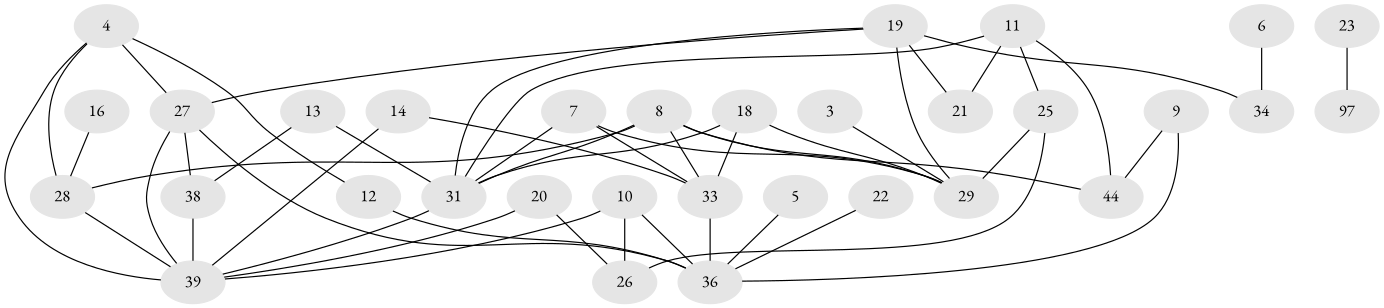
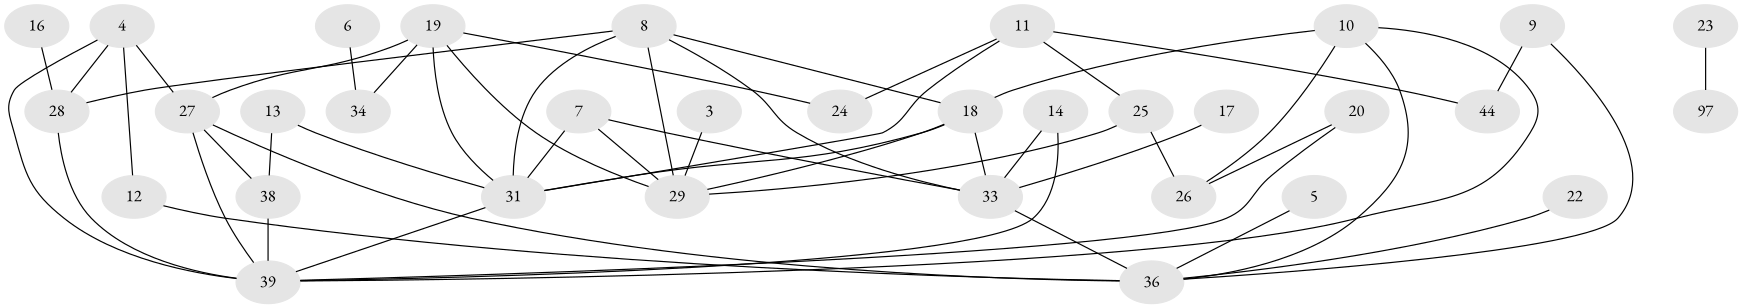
edge "10" -- "18": added
node "21": label "21" -> "24"
node "17": added
edge "8" -- "44": now "8" -- "18"
